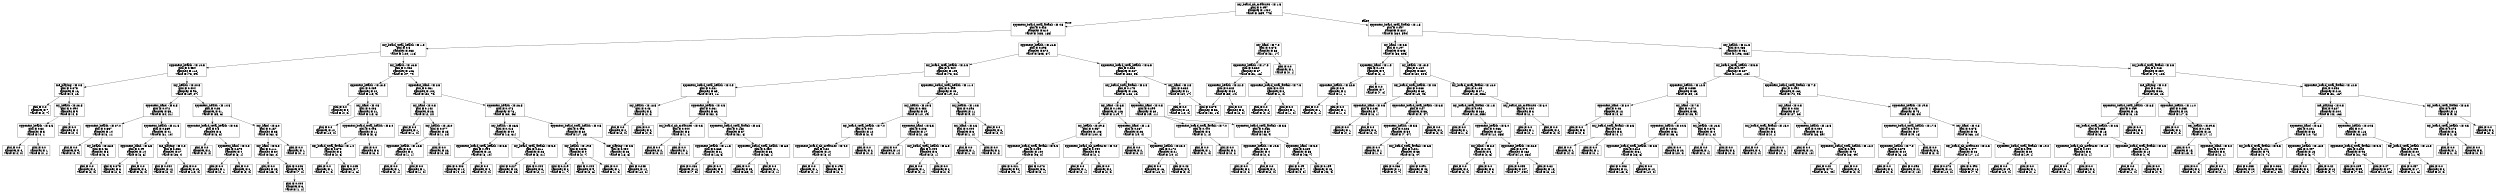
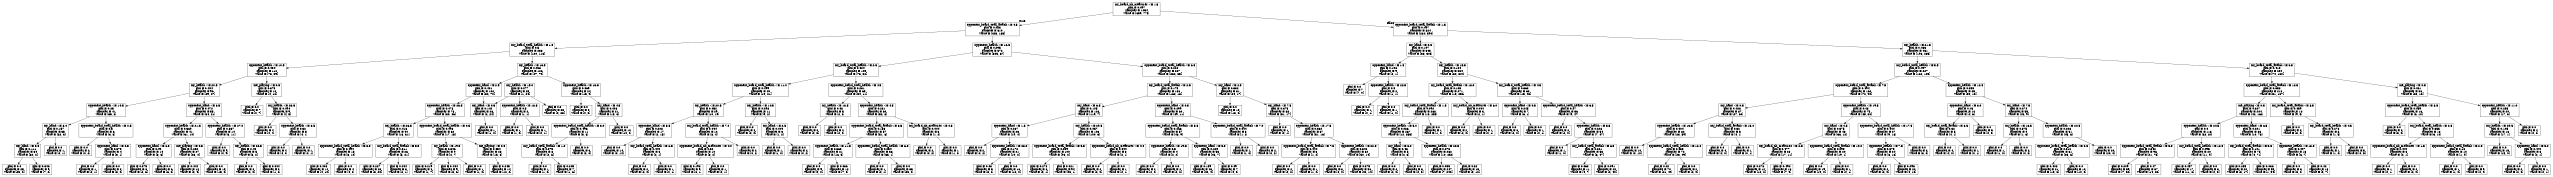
edge "my_hand <= 2.5 gini = 0.332 samples = 81 value = [64, 17]" -> "gini = 0.375 samples = 56 value = [42, 14]": now "my_hand <= 2.5 gini = 0.332 samples = 81 value = [64, 17]" -> "my_hand <= 7.5 gini = 0.375 samples = 68 value = [51, 17]"
edge "my_hand <= 0.5 gini = 0.142 samples = 26 value = [2, 24]" -> "my_health <= 15.0 gini = 0.077 samples = 25 value = [1, 24]": reversed
edge "gini = 0.346 samples = 9 value = [7, 2]" -> "gini = 0.444 samples = 3 value = [1, 2]": now "my_health <= 28.5 gini = 0.48 samples = 5 value = [3, 2]" -> "gini = 0.444 samples = 3 value = [1, 2]"
